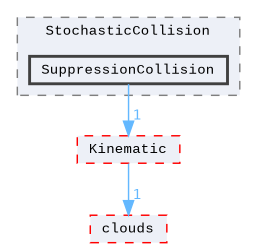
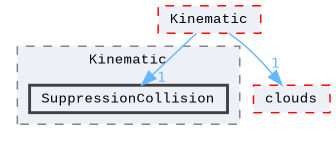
cluster "StochasticCollision": label "StochasticCollision" -> "Kinematic"
edge "SuppressionCollision" -> "Kinematic": reversed
